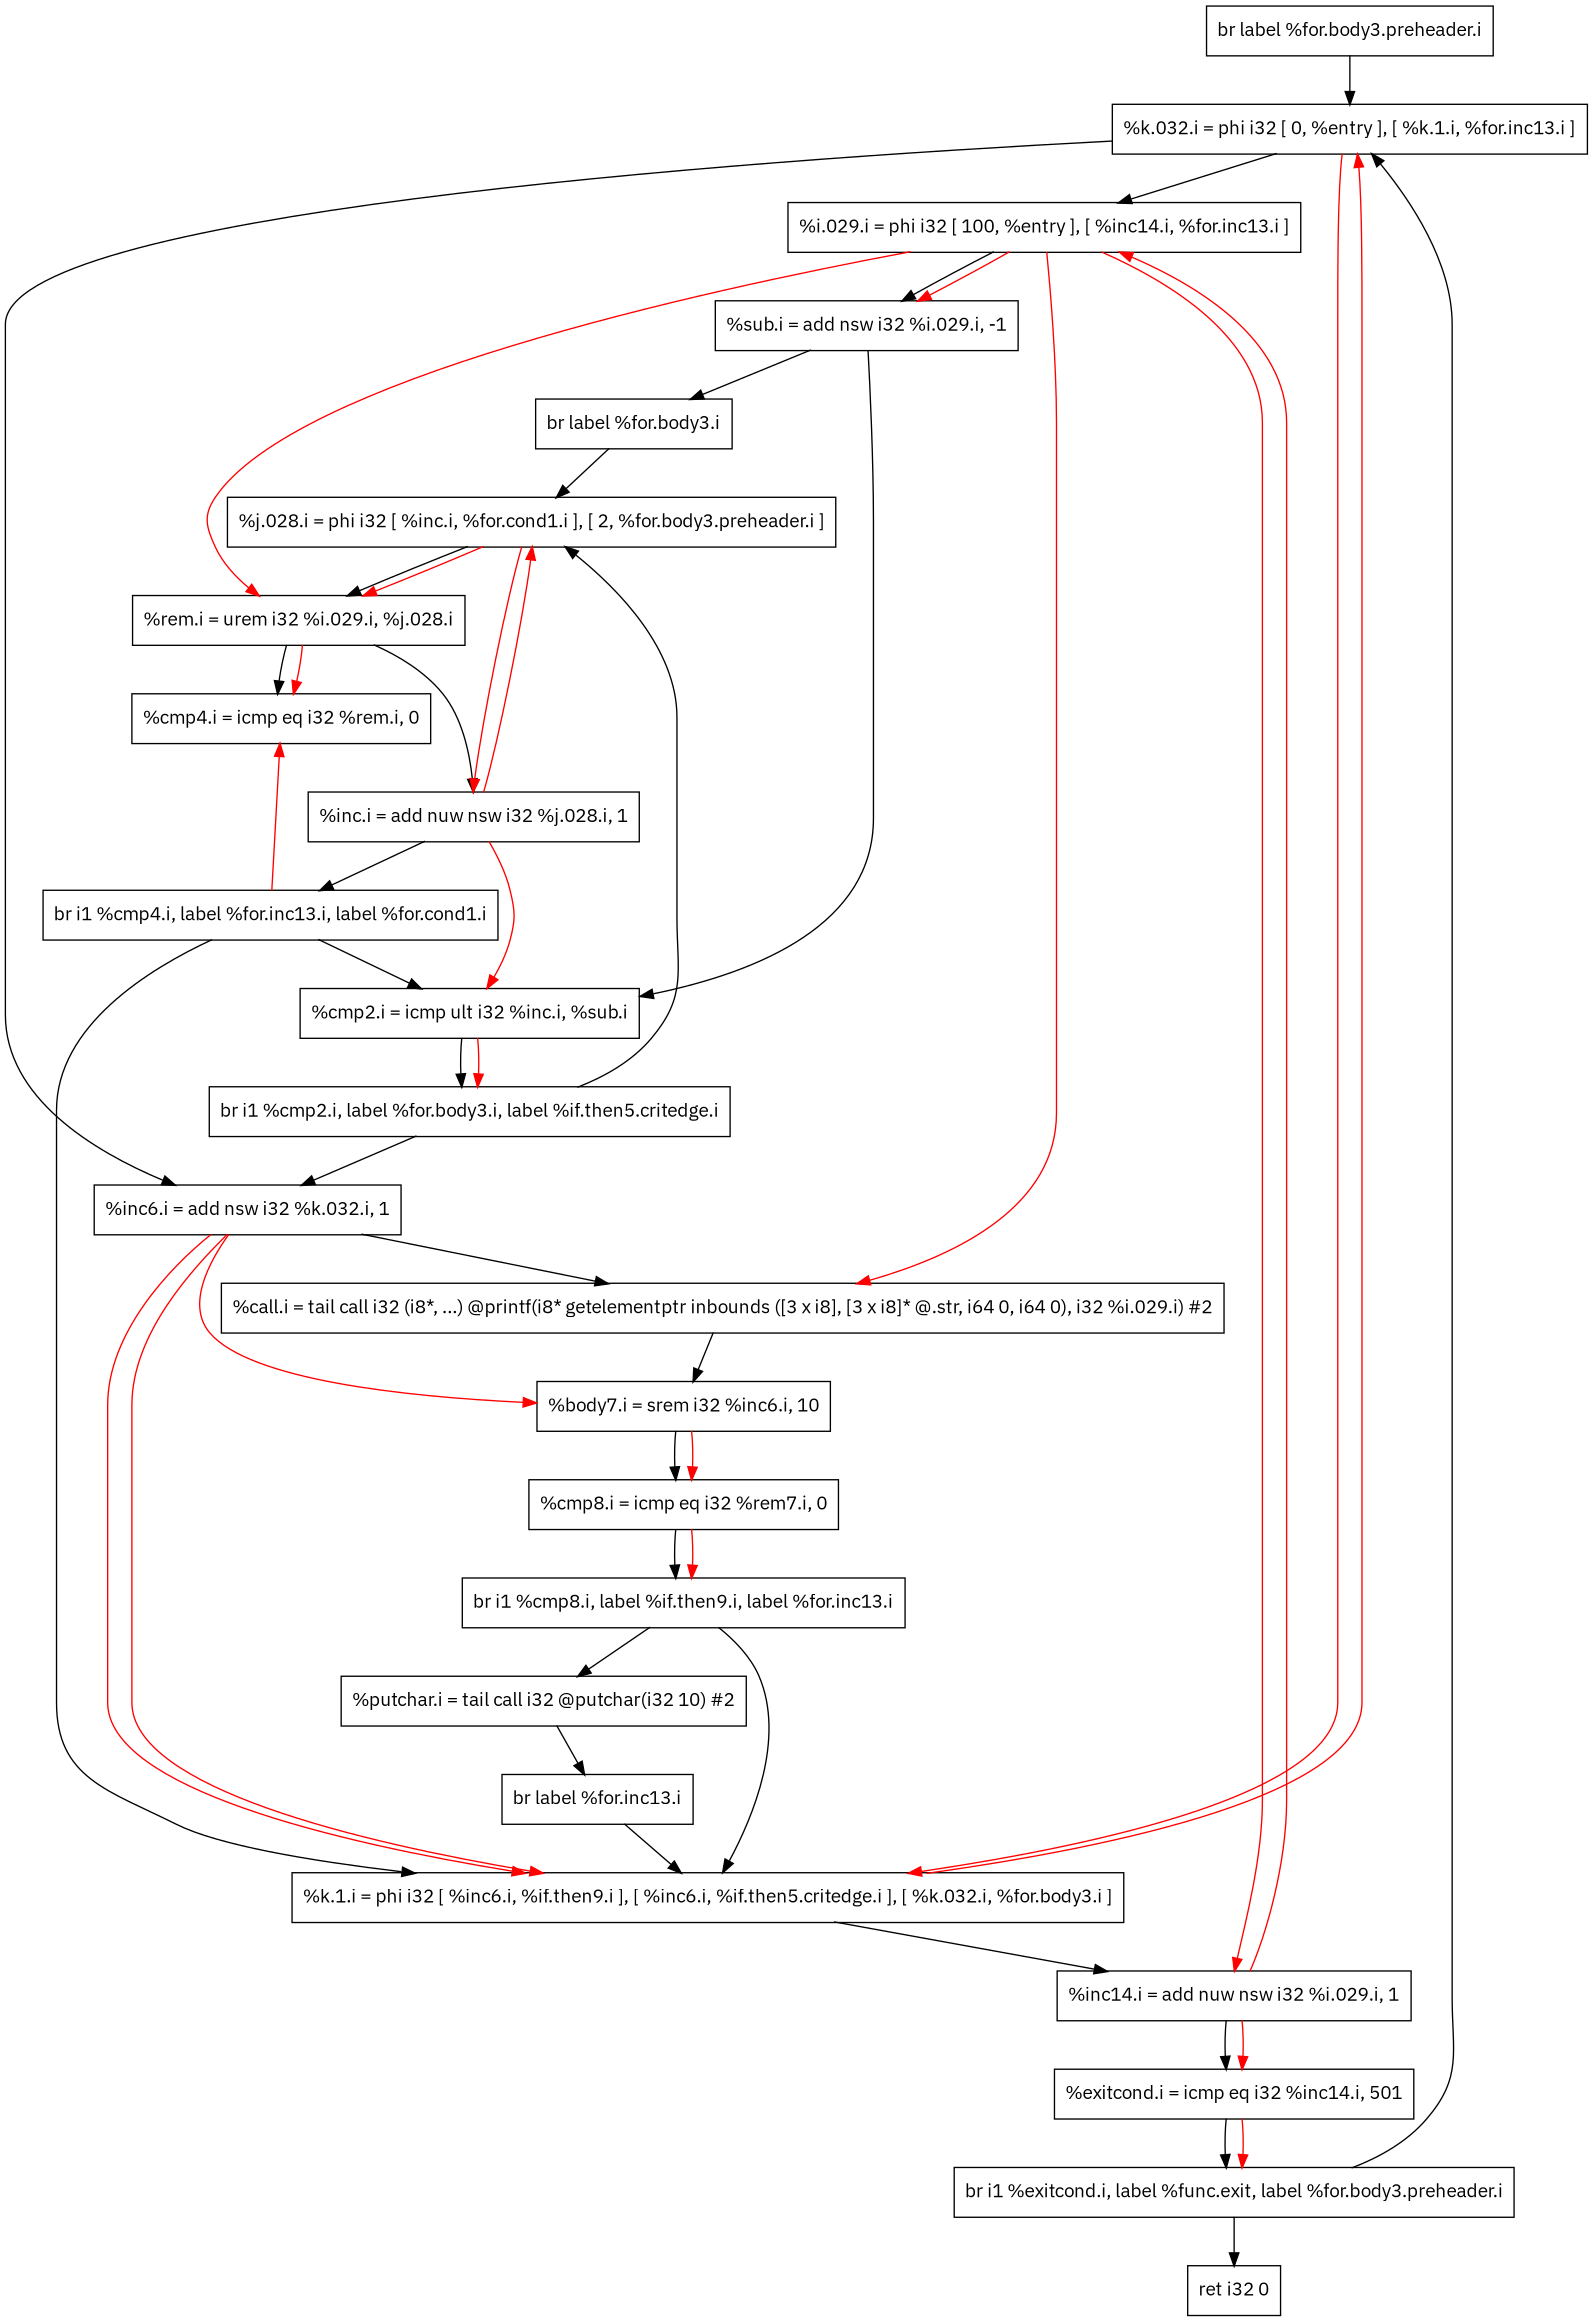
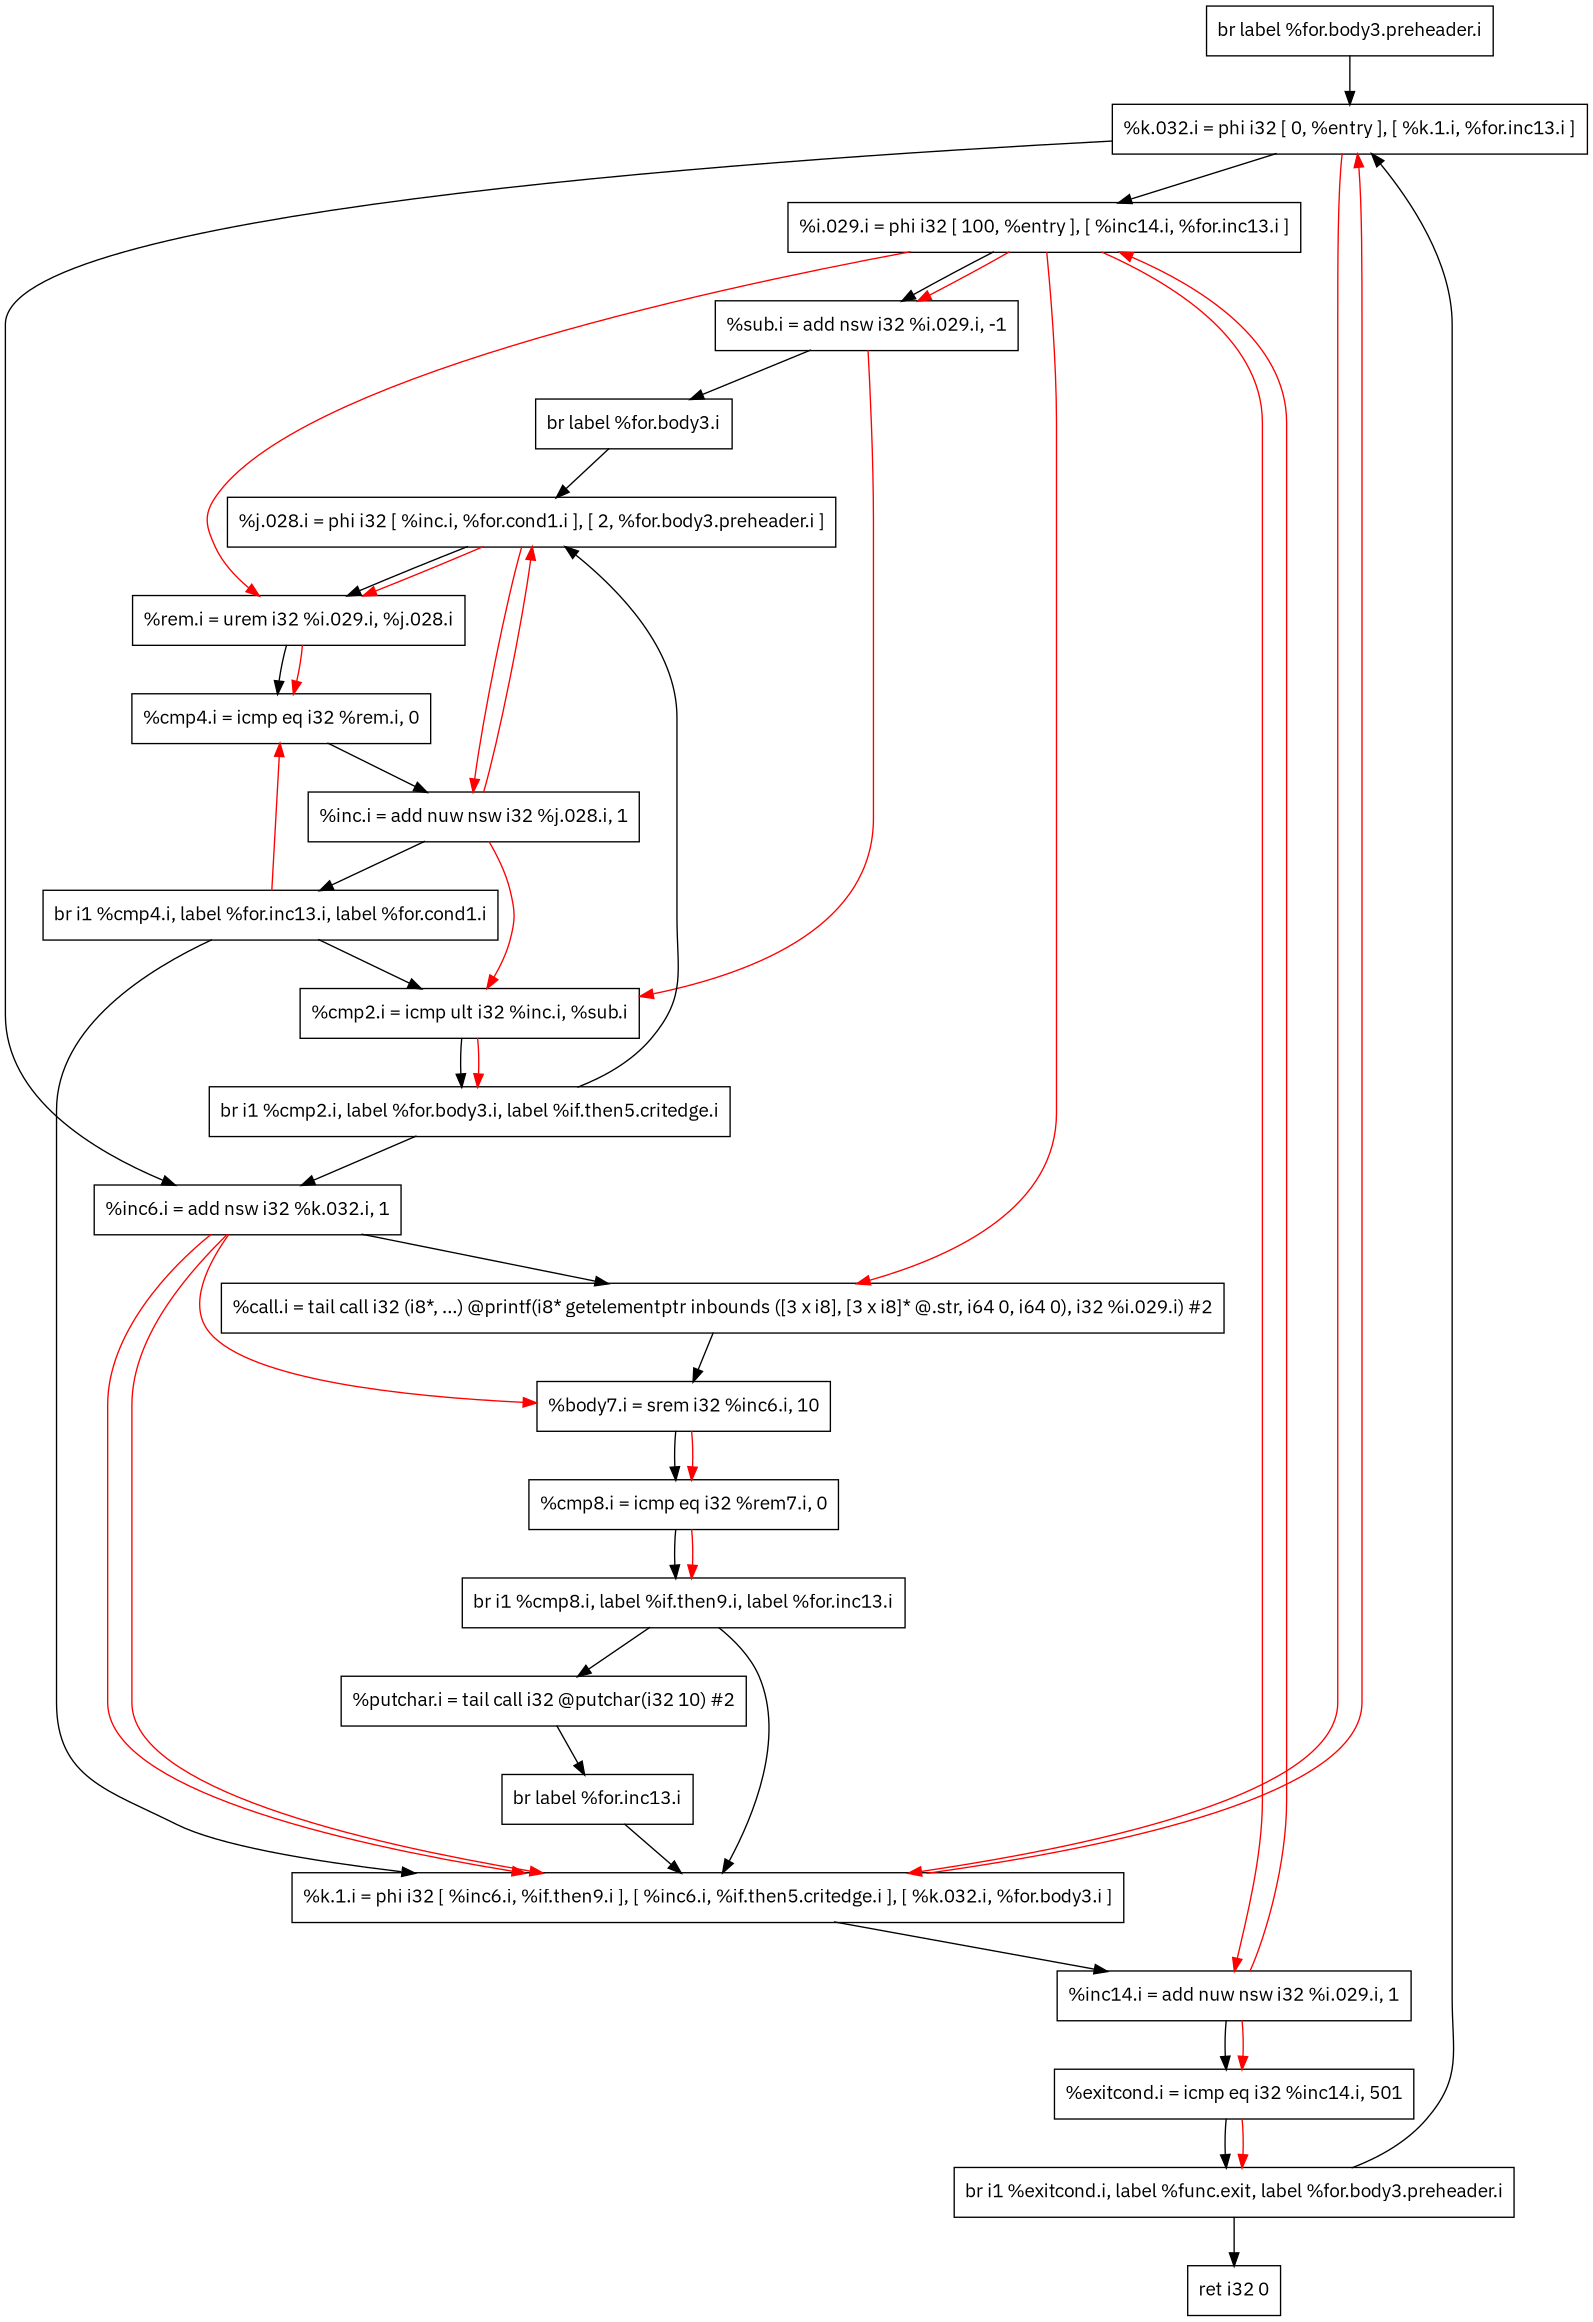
edge "%rem.i = urem i32 %i.029.i, %j.028.i" -> "%inc.i = add nuw nsw i32 %j.028.i, 1": now "%cmp4.i = icmp eq i32 %rem.i, 0" -> "%inc.i = add nuw nsw i32 %j.028.i, 1"
edge "%sub.i = add nsw i32 %i.029.i, -1" -> "%cmp2.i = icmp ult i32 %inc.i, %sub.i": color black -> red
